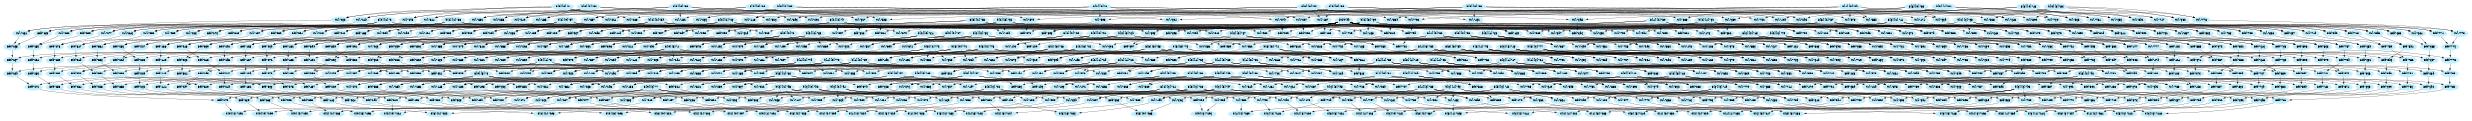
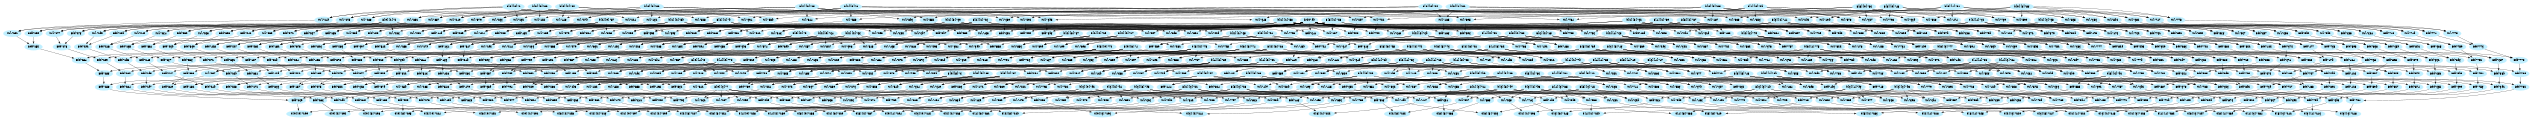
node "mul-489": label "mul-489" -> "init-489"
node "add-308": label "add-308" -> "mul-308"
edge "a[1][3]-11" -> "mul-246": removed
node "add-260": removed
